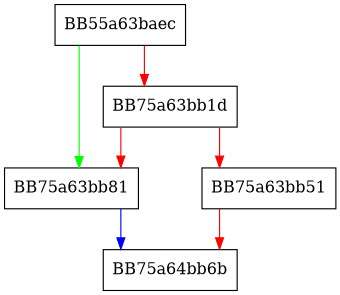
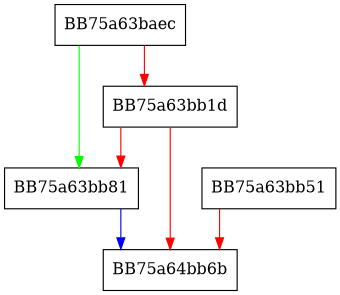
node "BB55a63baec": label "BB55a63baec" -> "BB75a63baec"
edge "BB75a63bb1d" -> "BB75a63bb51": now "BB75a63bb1d" -> "BB75a64bb6b"
